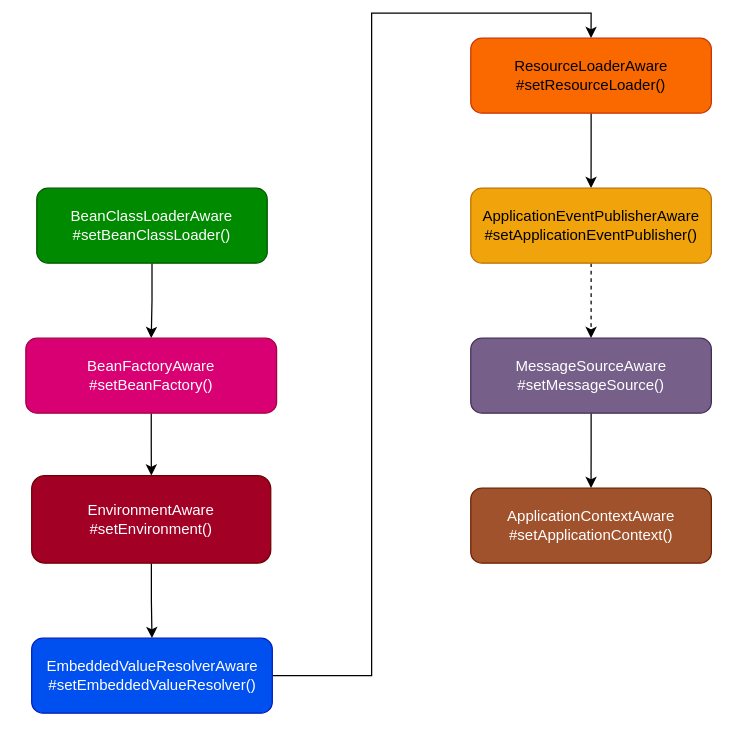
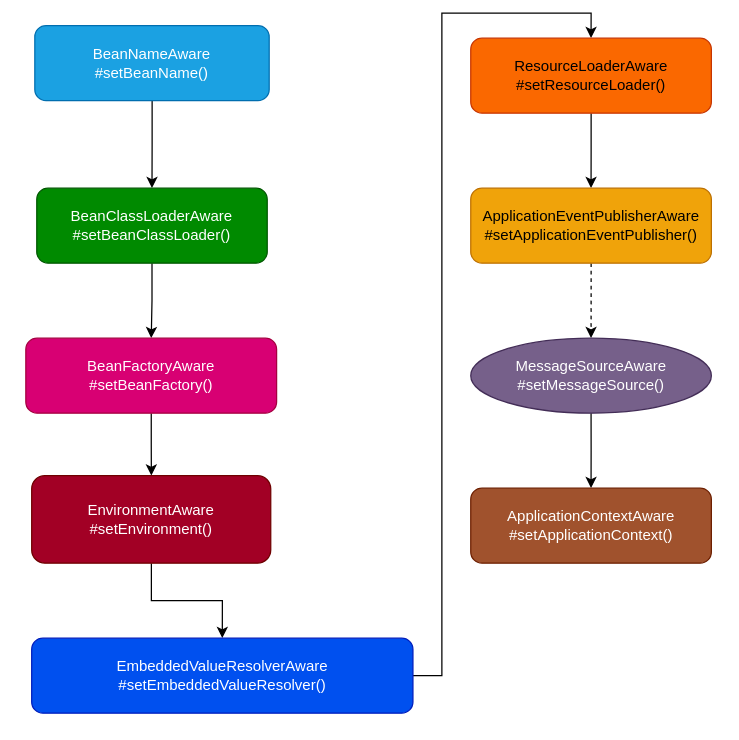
node "BeanNameAware #setBeanName()": added
edge "BeanNameAware #setBeanName()" -> "BeanClassLoaderAware #setBeanClassLoader()": added
node "MessageSourceAware #setMessageSource()": shape rounded rectangle -> ellipse
node "EmbeddedValueResolverAware #setEmbeddedValueResolver()": size 241x75 -> 381x75
